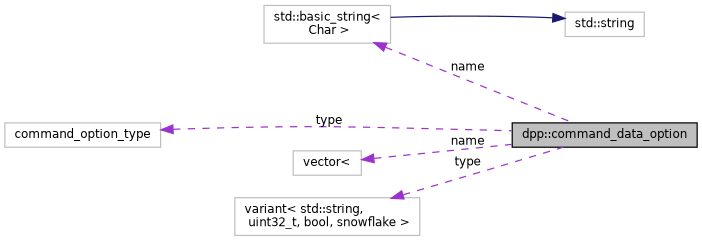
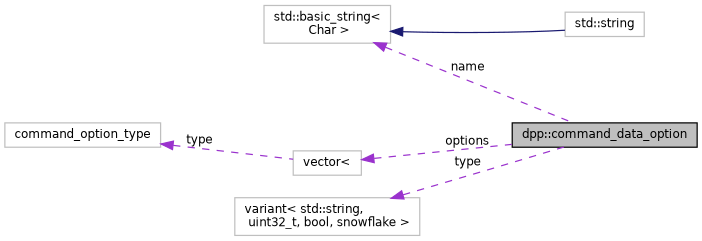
edge "std::basic_string< Char >" -> "std::string": reversed
edge "dpp::command_data_option" -> "command_option_type": now "vector<" -> "command_option_type"
edge "dpp::command_data_option" -> "vector<": label " name" -> " options"
